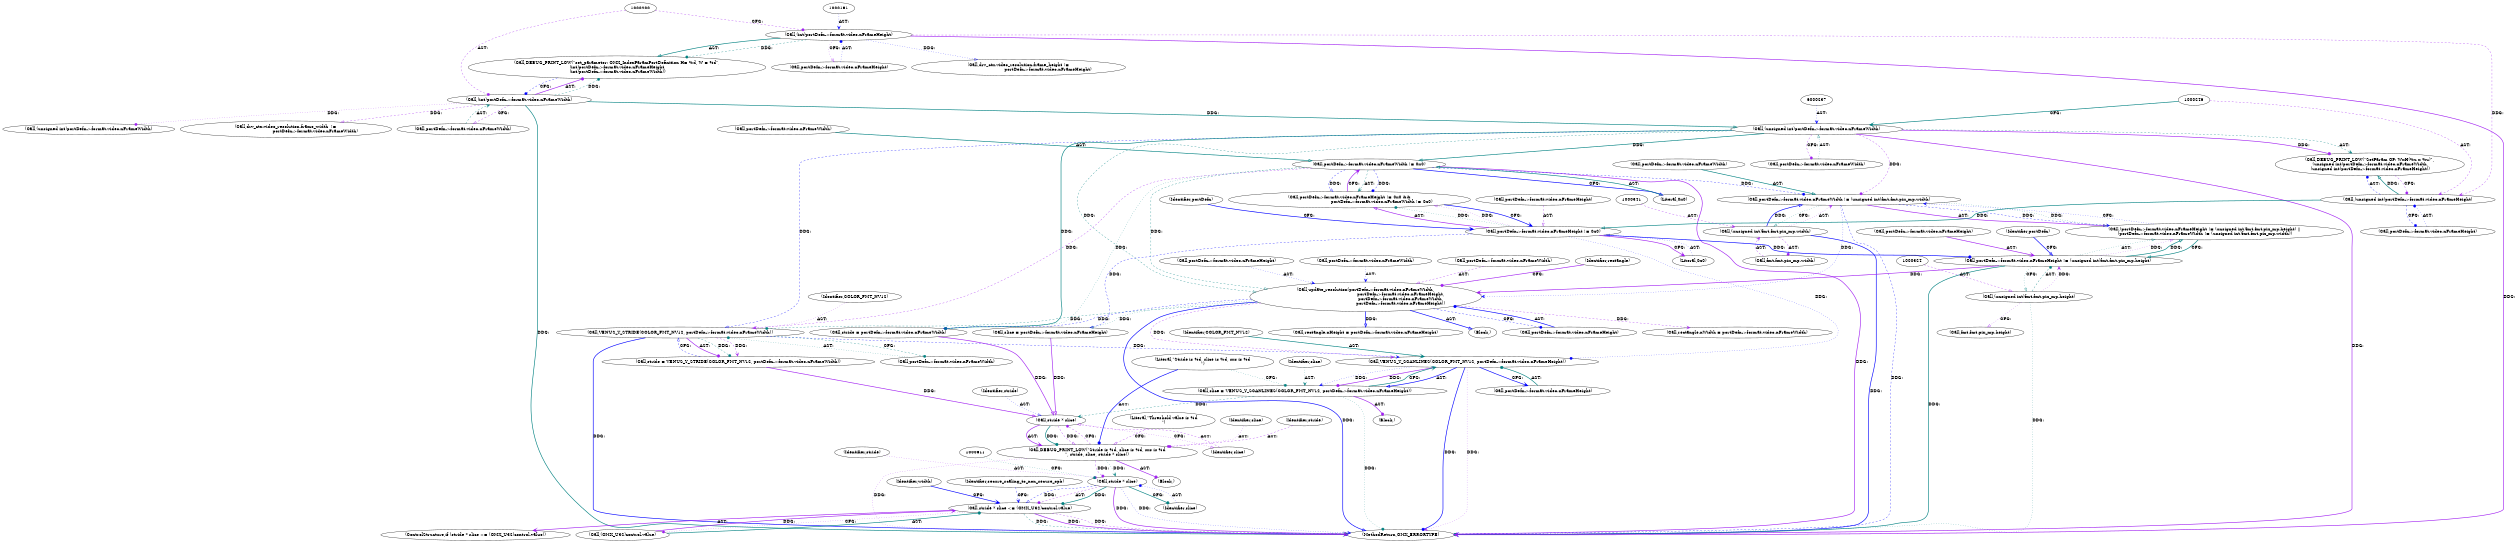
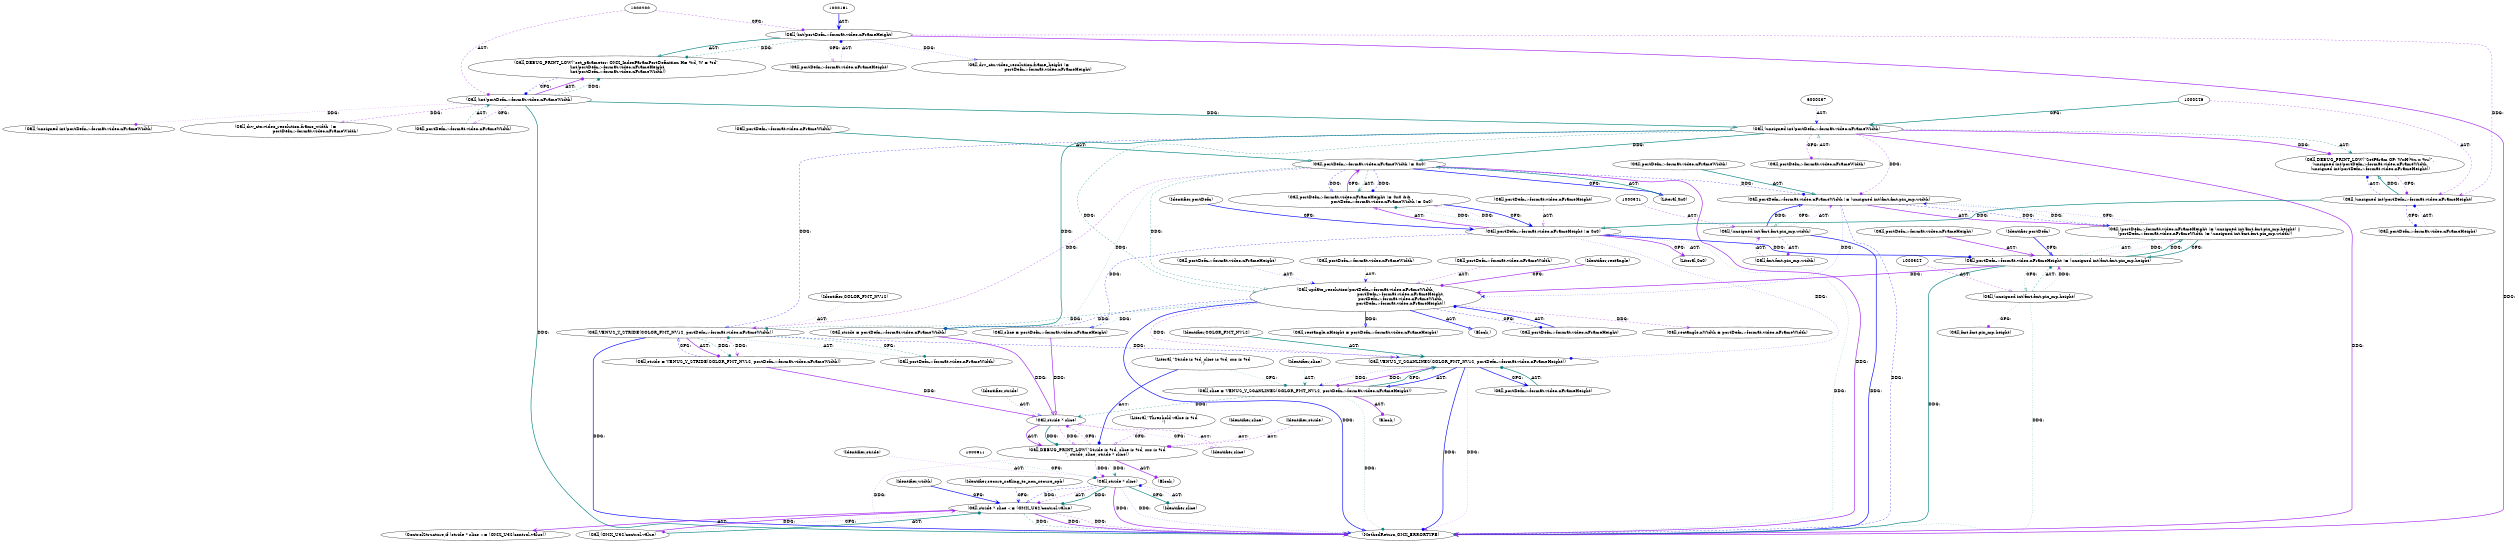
edge "1000191" -> "(Call,(int)portDefn->format.video.nFrameHeight)": style dotted -> bold
edge "(Call,(unsigned int)fmt.fmt.pix_mp.height)" -> "(Call,fmt.fmt.pix_mp.height)": arrowhead onormal -> dot
edge "(Call,portDefn->format.video.nFrameHeight != 0x0)" -> "(MethodReturn,OMX_ERRORTYPE)": added, label "DDG:"
